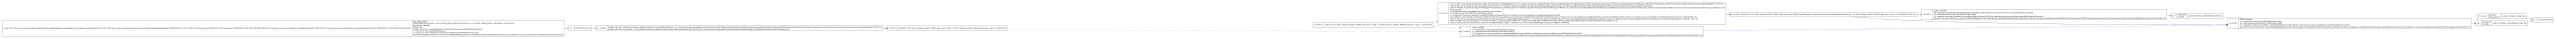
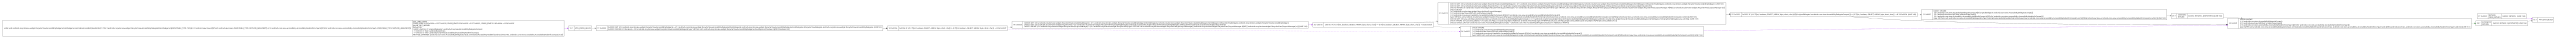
node "19: 0x0008": added
